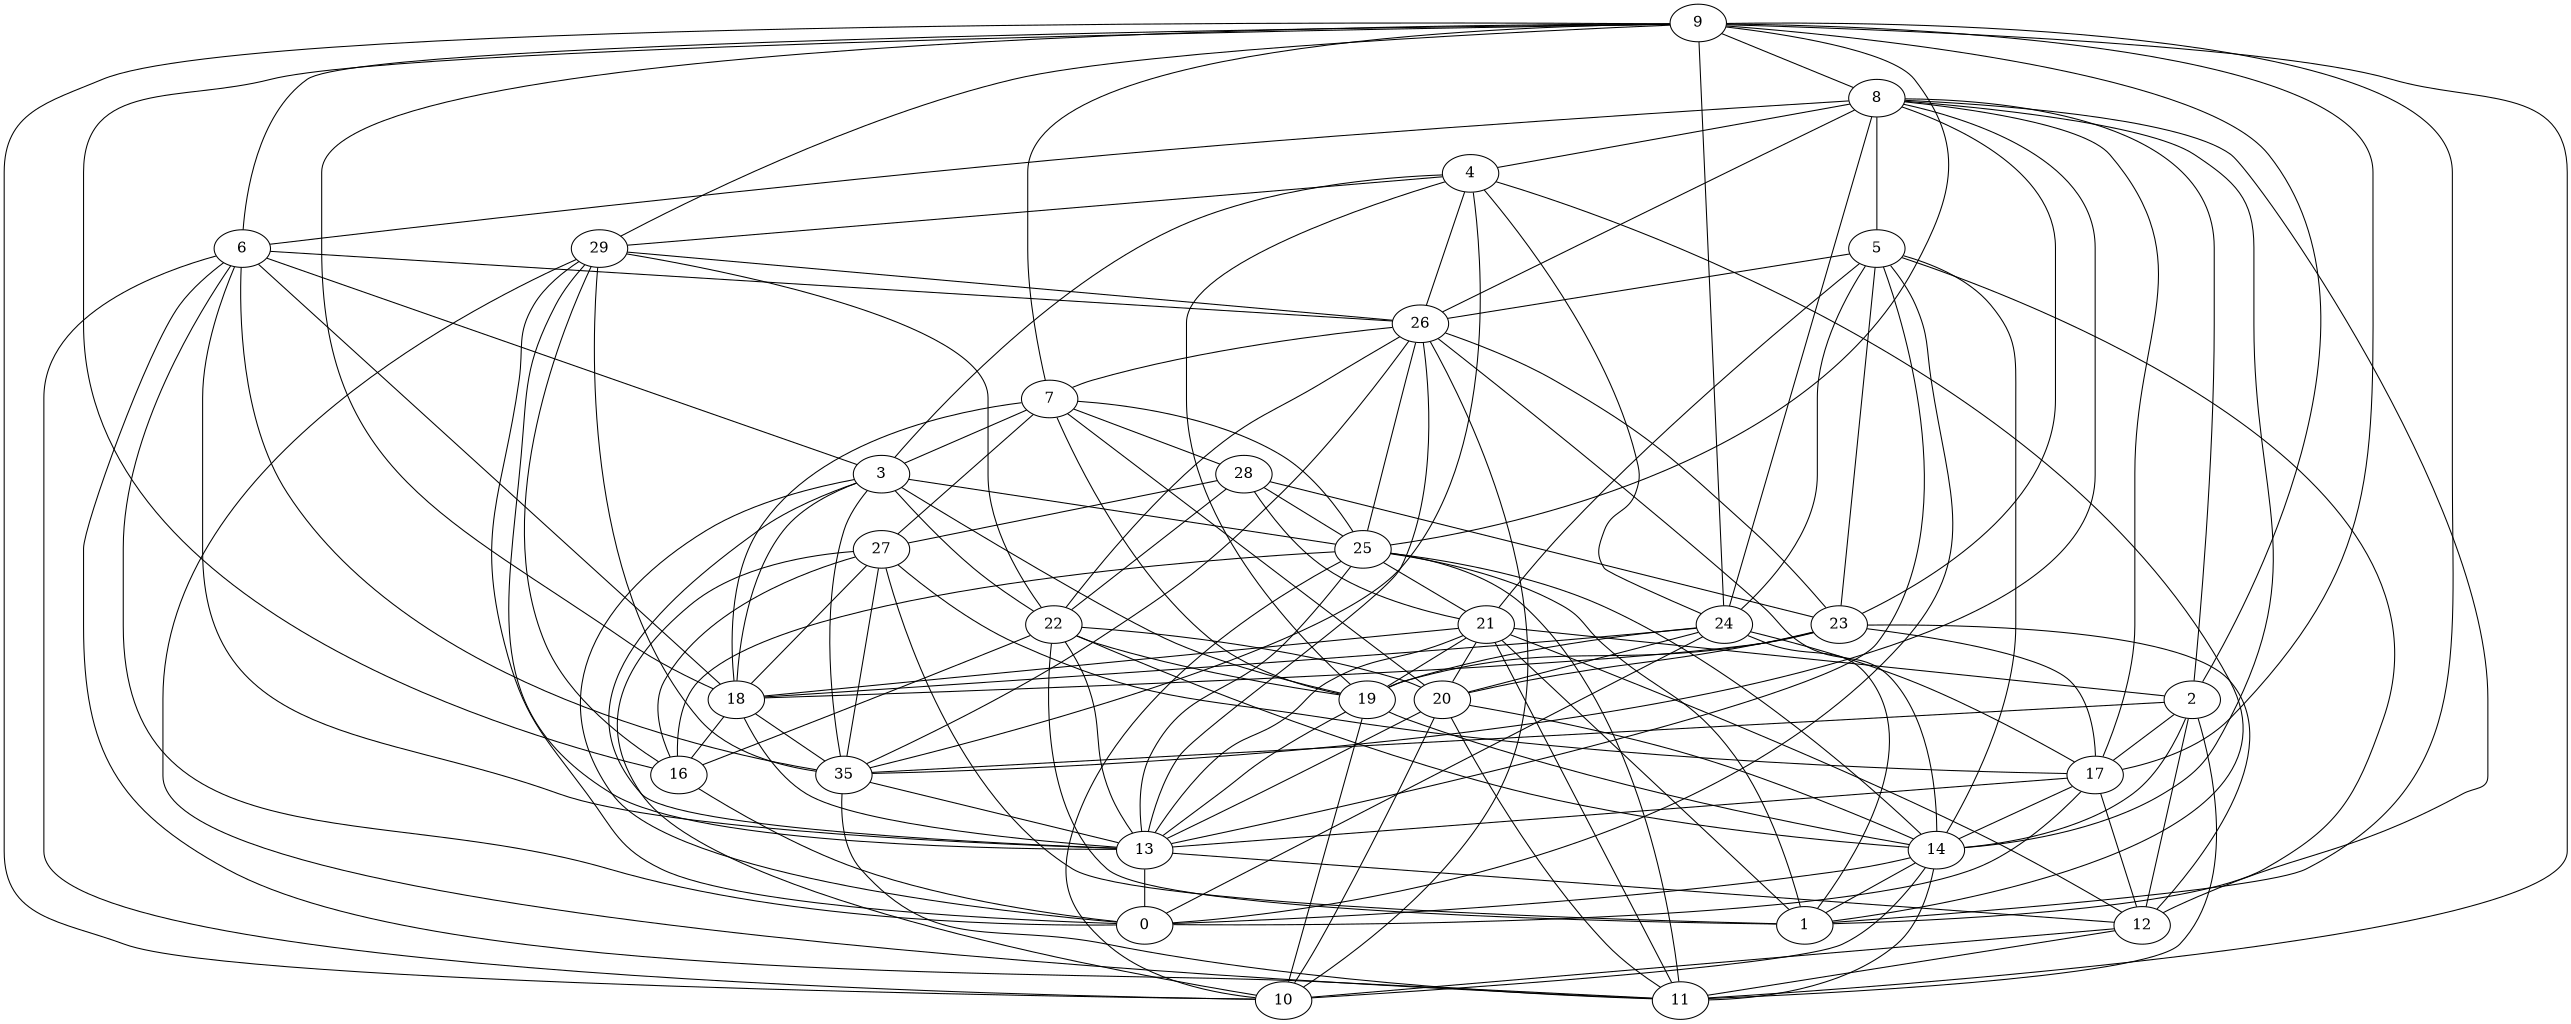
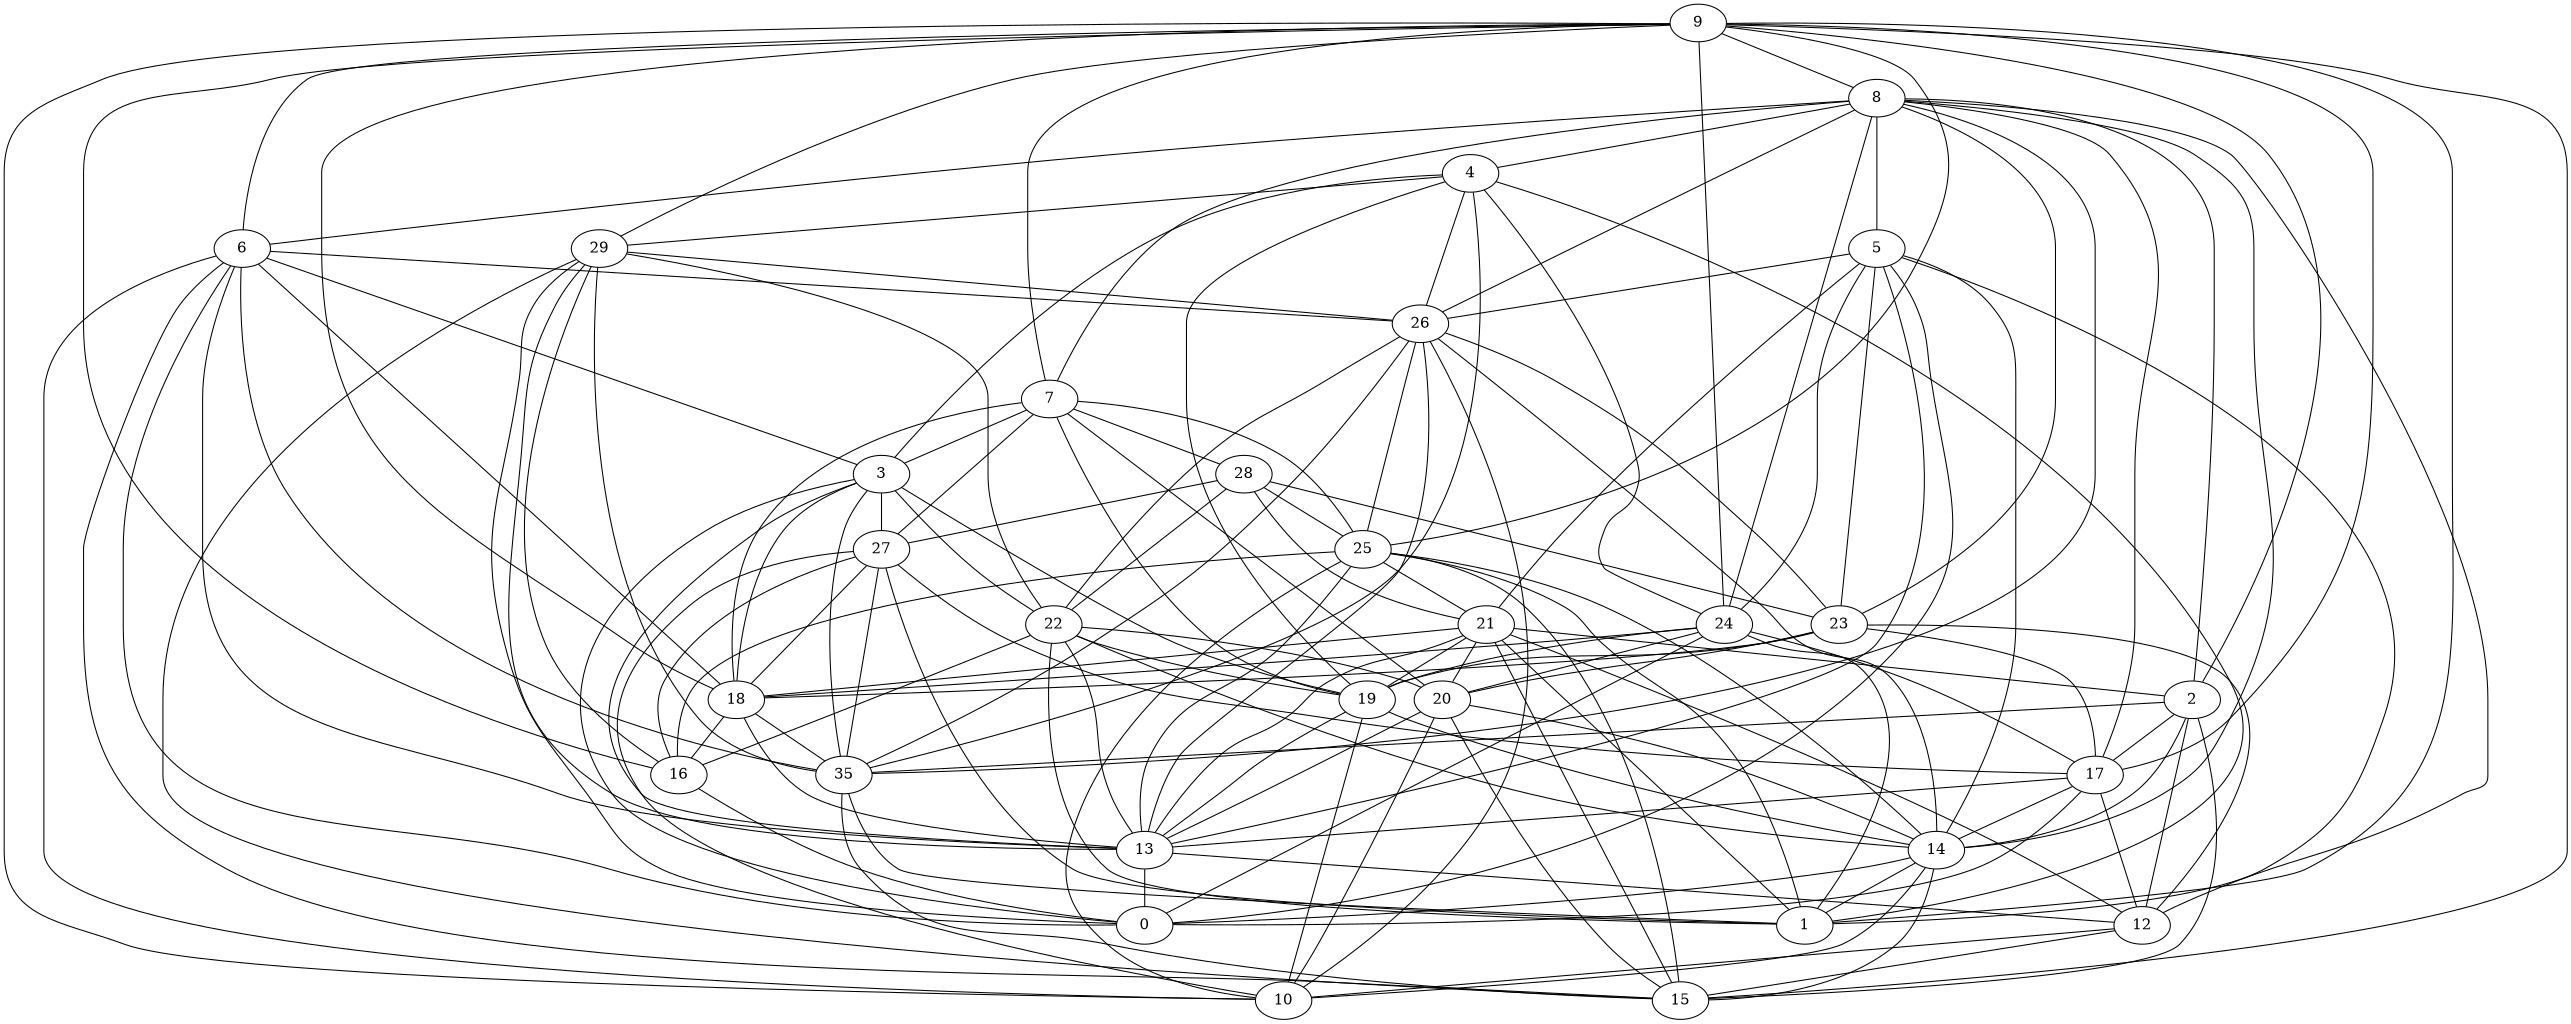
edge "26" -- "7": now "8" -- "7"
edge "3" -- "25": now "3" -- "27"
edge "35" -- "13": now "35" -- "1"
node "11": label "11" -> "15"
